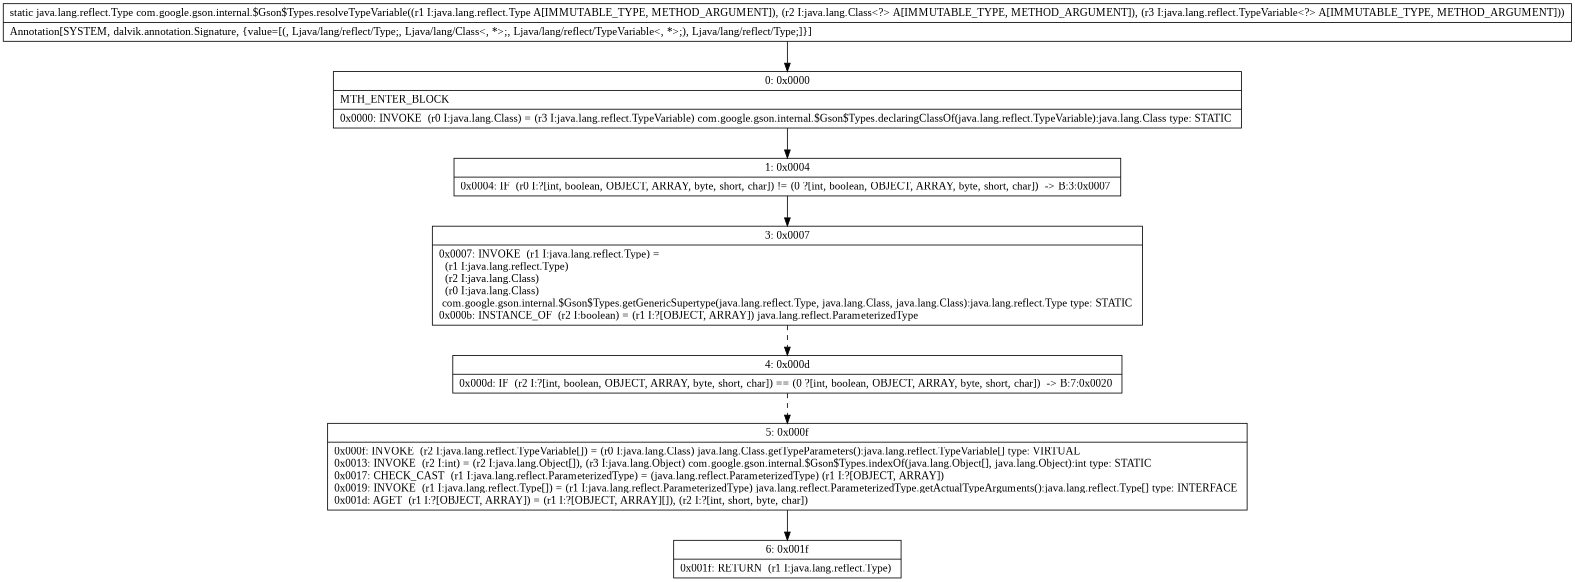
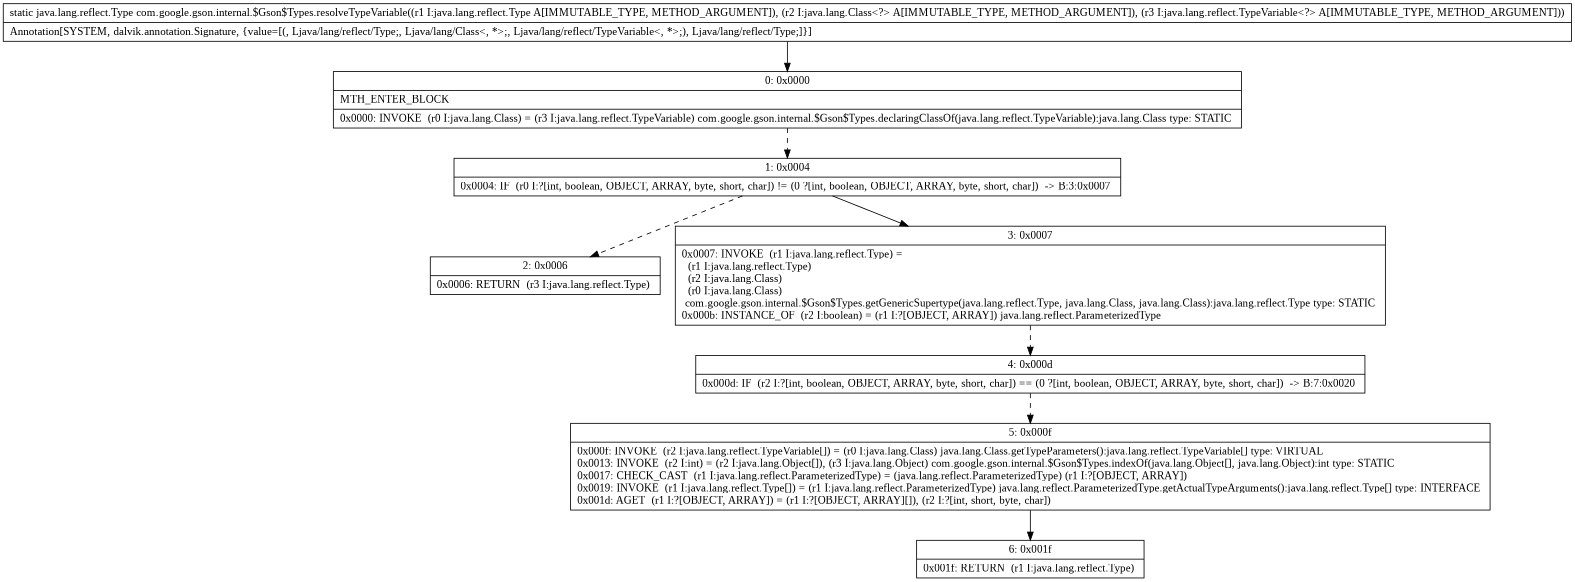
edge "0: 0x0000" -> "1: 0x0004": style solid -> dashed
node "2: 0x0006": added
